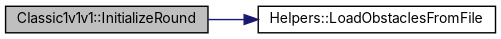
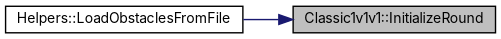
edge "Classic1v1v1::InitializeRound" -> "Helpers::LoadObstaclesFromFile": reversed
